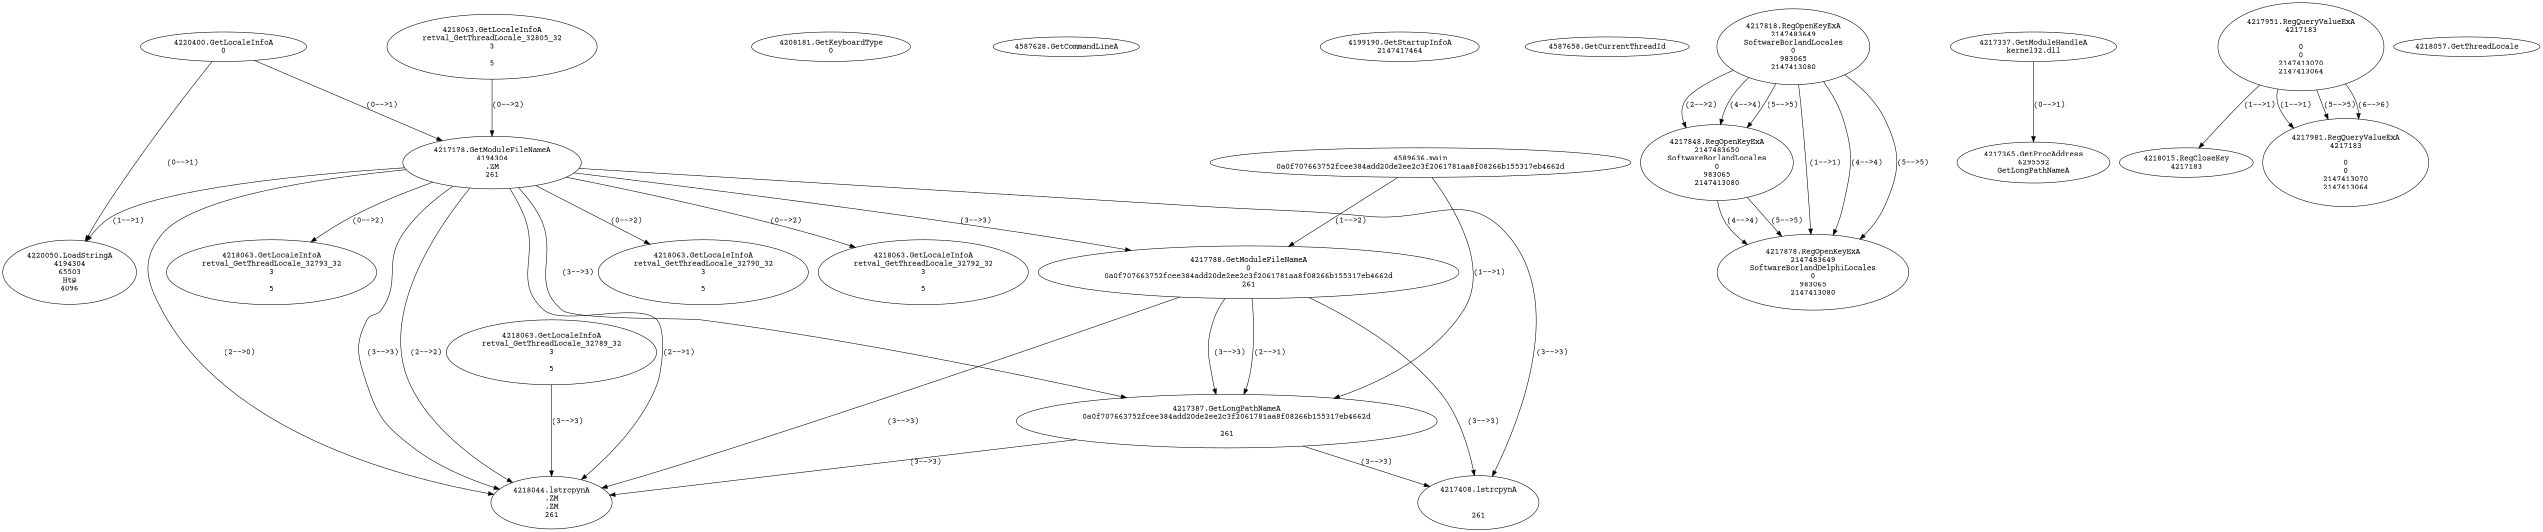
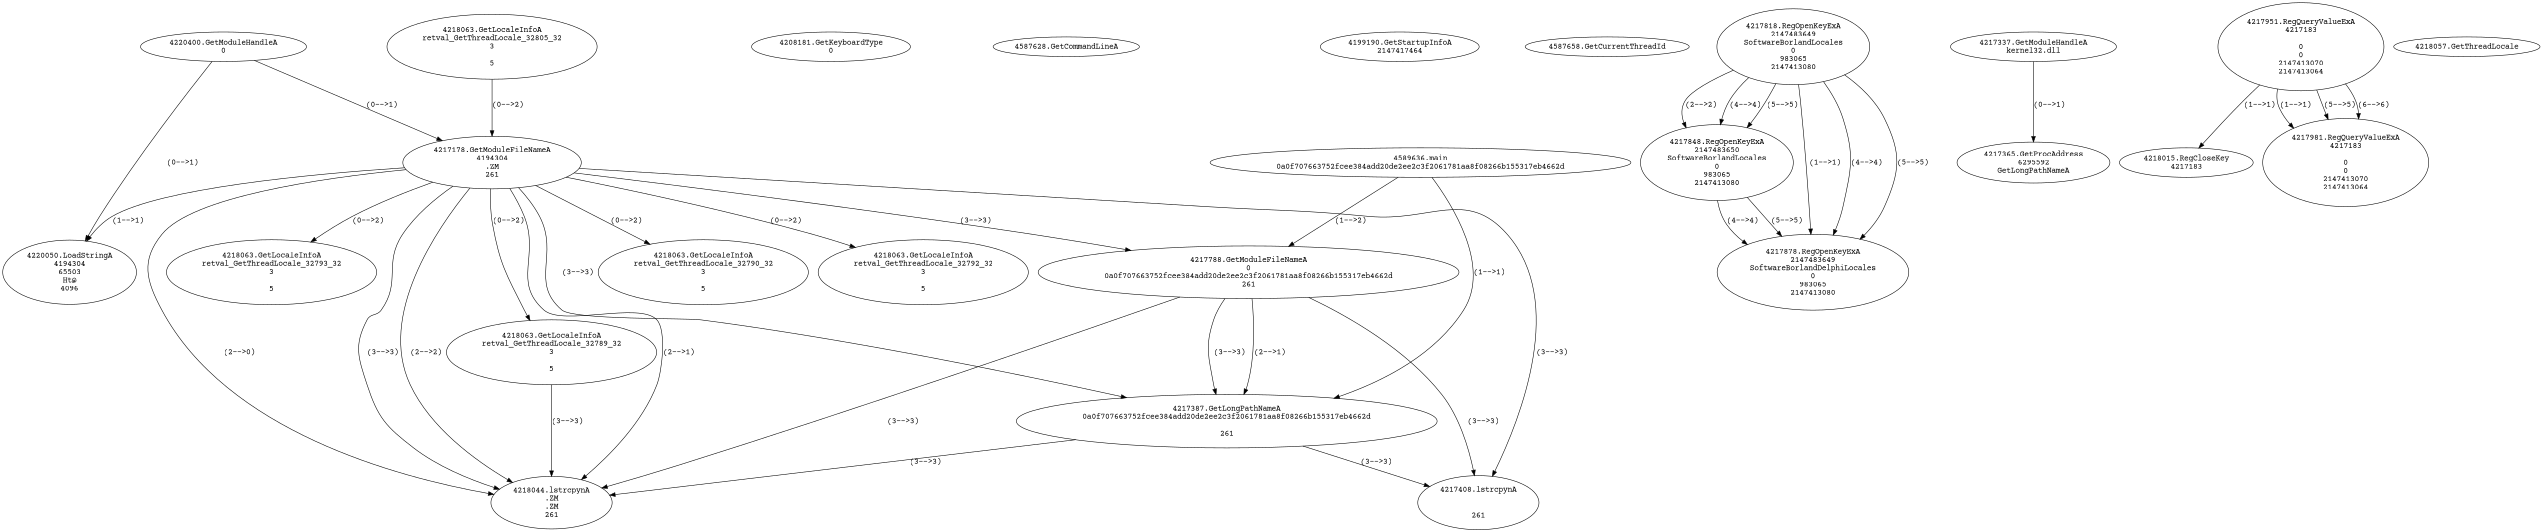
node "4220400.GetLocaleInfoA 0": label "4220400.GetLocaleInfoA 0" -> "4220400.GetModuleHandleA 0"
edge "4217178.GetModuleFileNameA 4194304 .ZM 261" -> "4218063.GetLocaleInfoA retval_GetThreadLocale_32789_32 3 5": added, label "(0-->2)"
